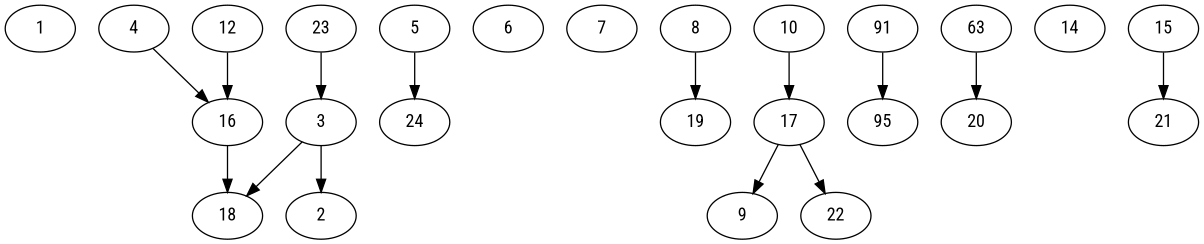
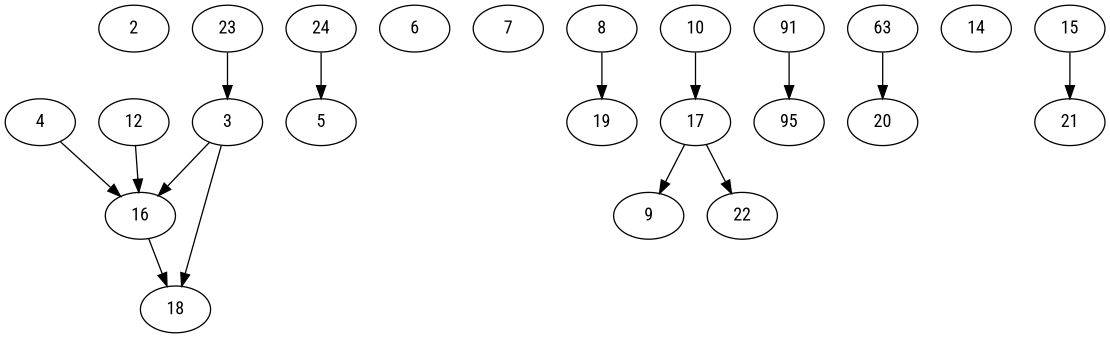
node "1": removed
edge "5" -> "24": reversed
edge "3" -> "2": now "3" -> "16"
